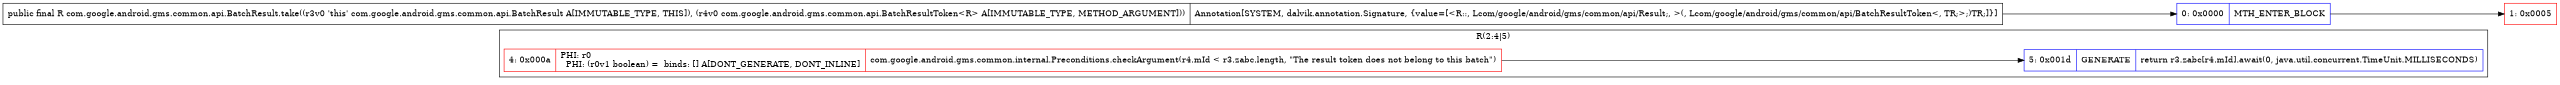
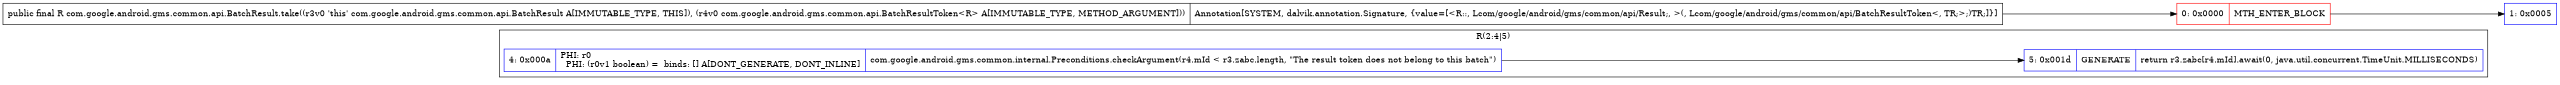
node "0: 0x0000": color blue -> red
node "1: 0x0005": color red -> blue
node "4: 0x000a": color red -> blue
